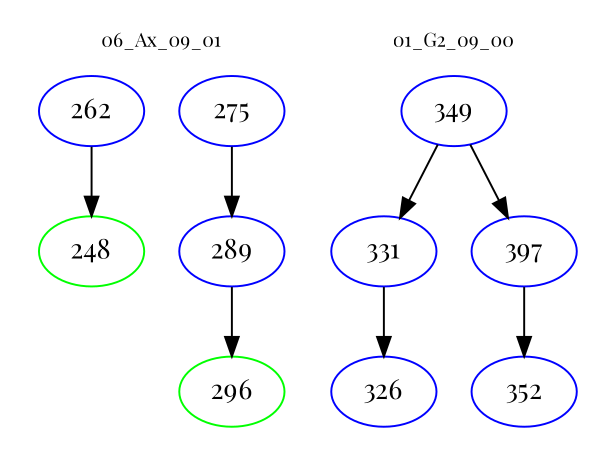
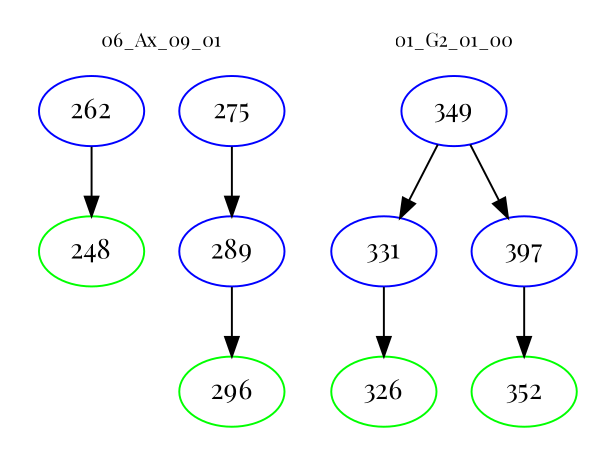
cluster "01_G2_09_00": label "01_G2_09_00" -> "01_G2_01_00"
node "326": color blue -> green
node "352": color blue -> green
